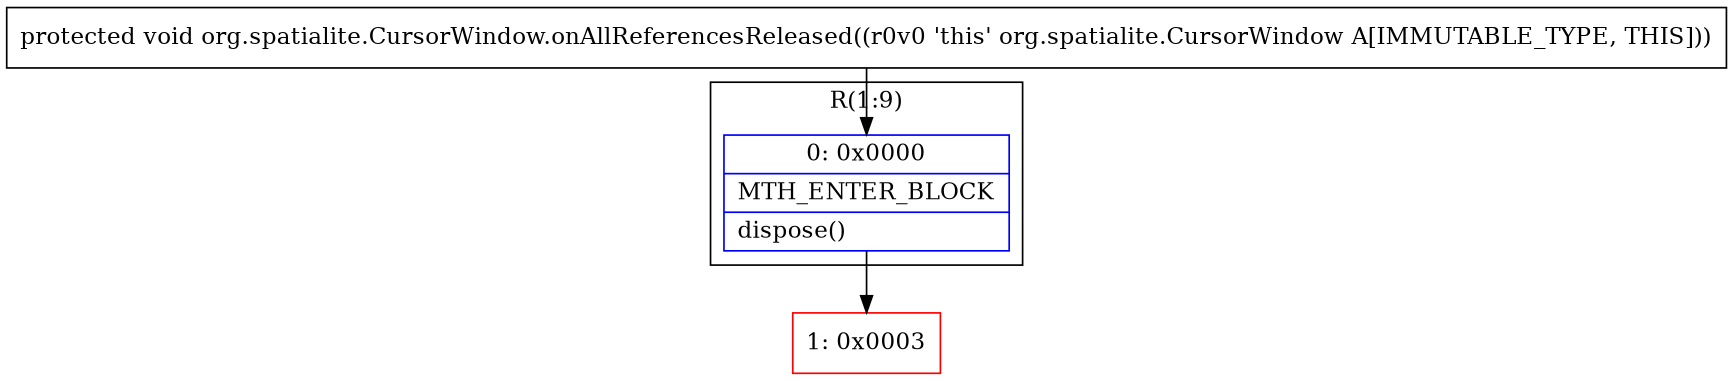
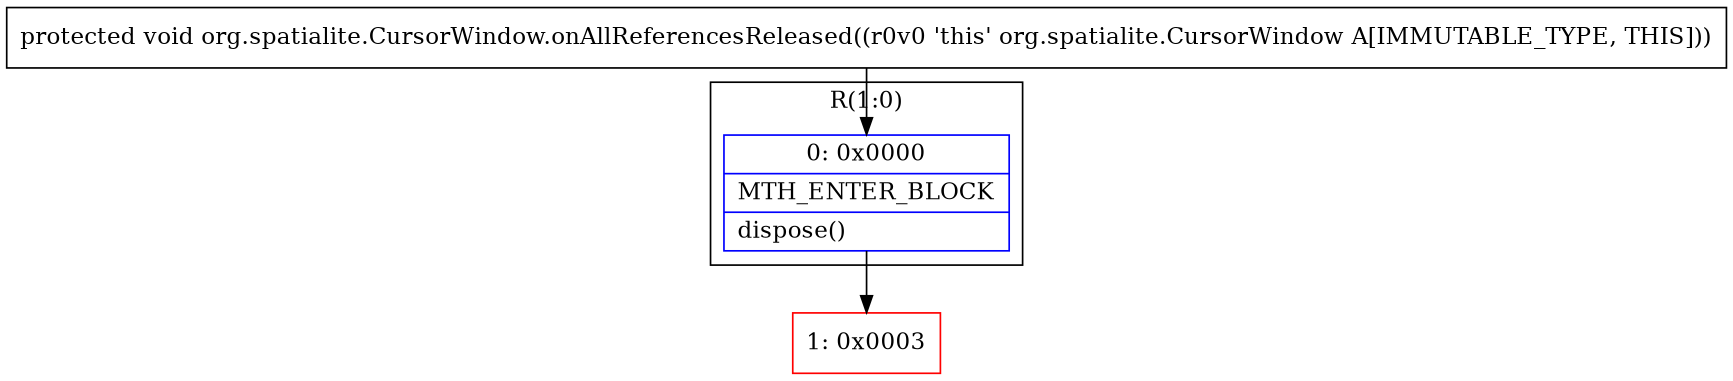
cluster "R(1:9)": label "R(1:9)" -> "R(1:0)"
